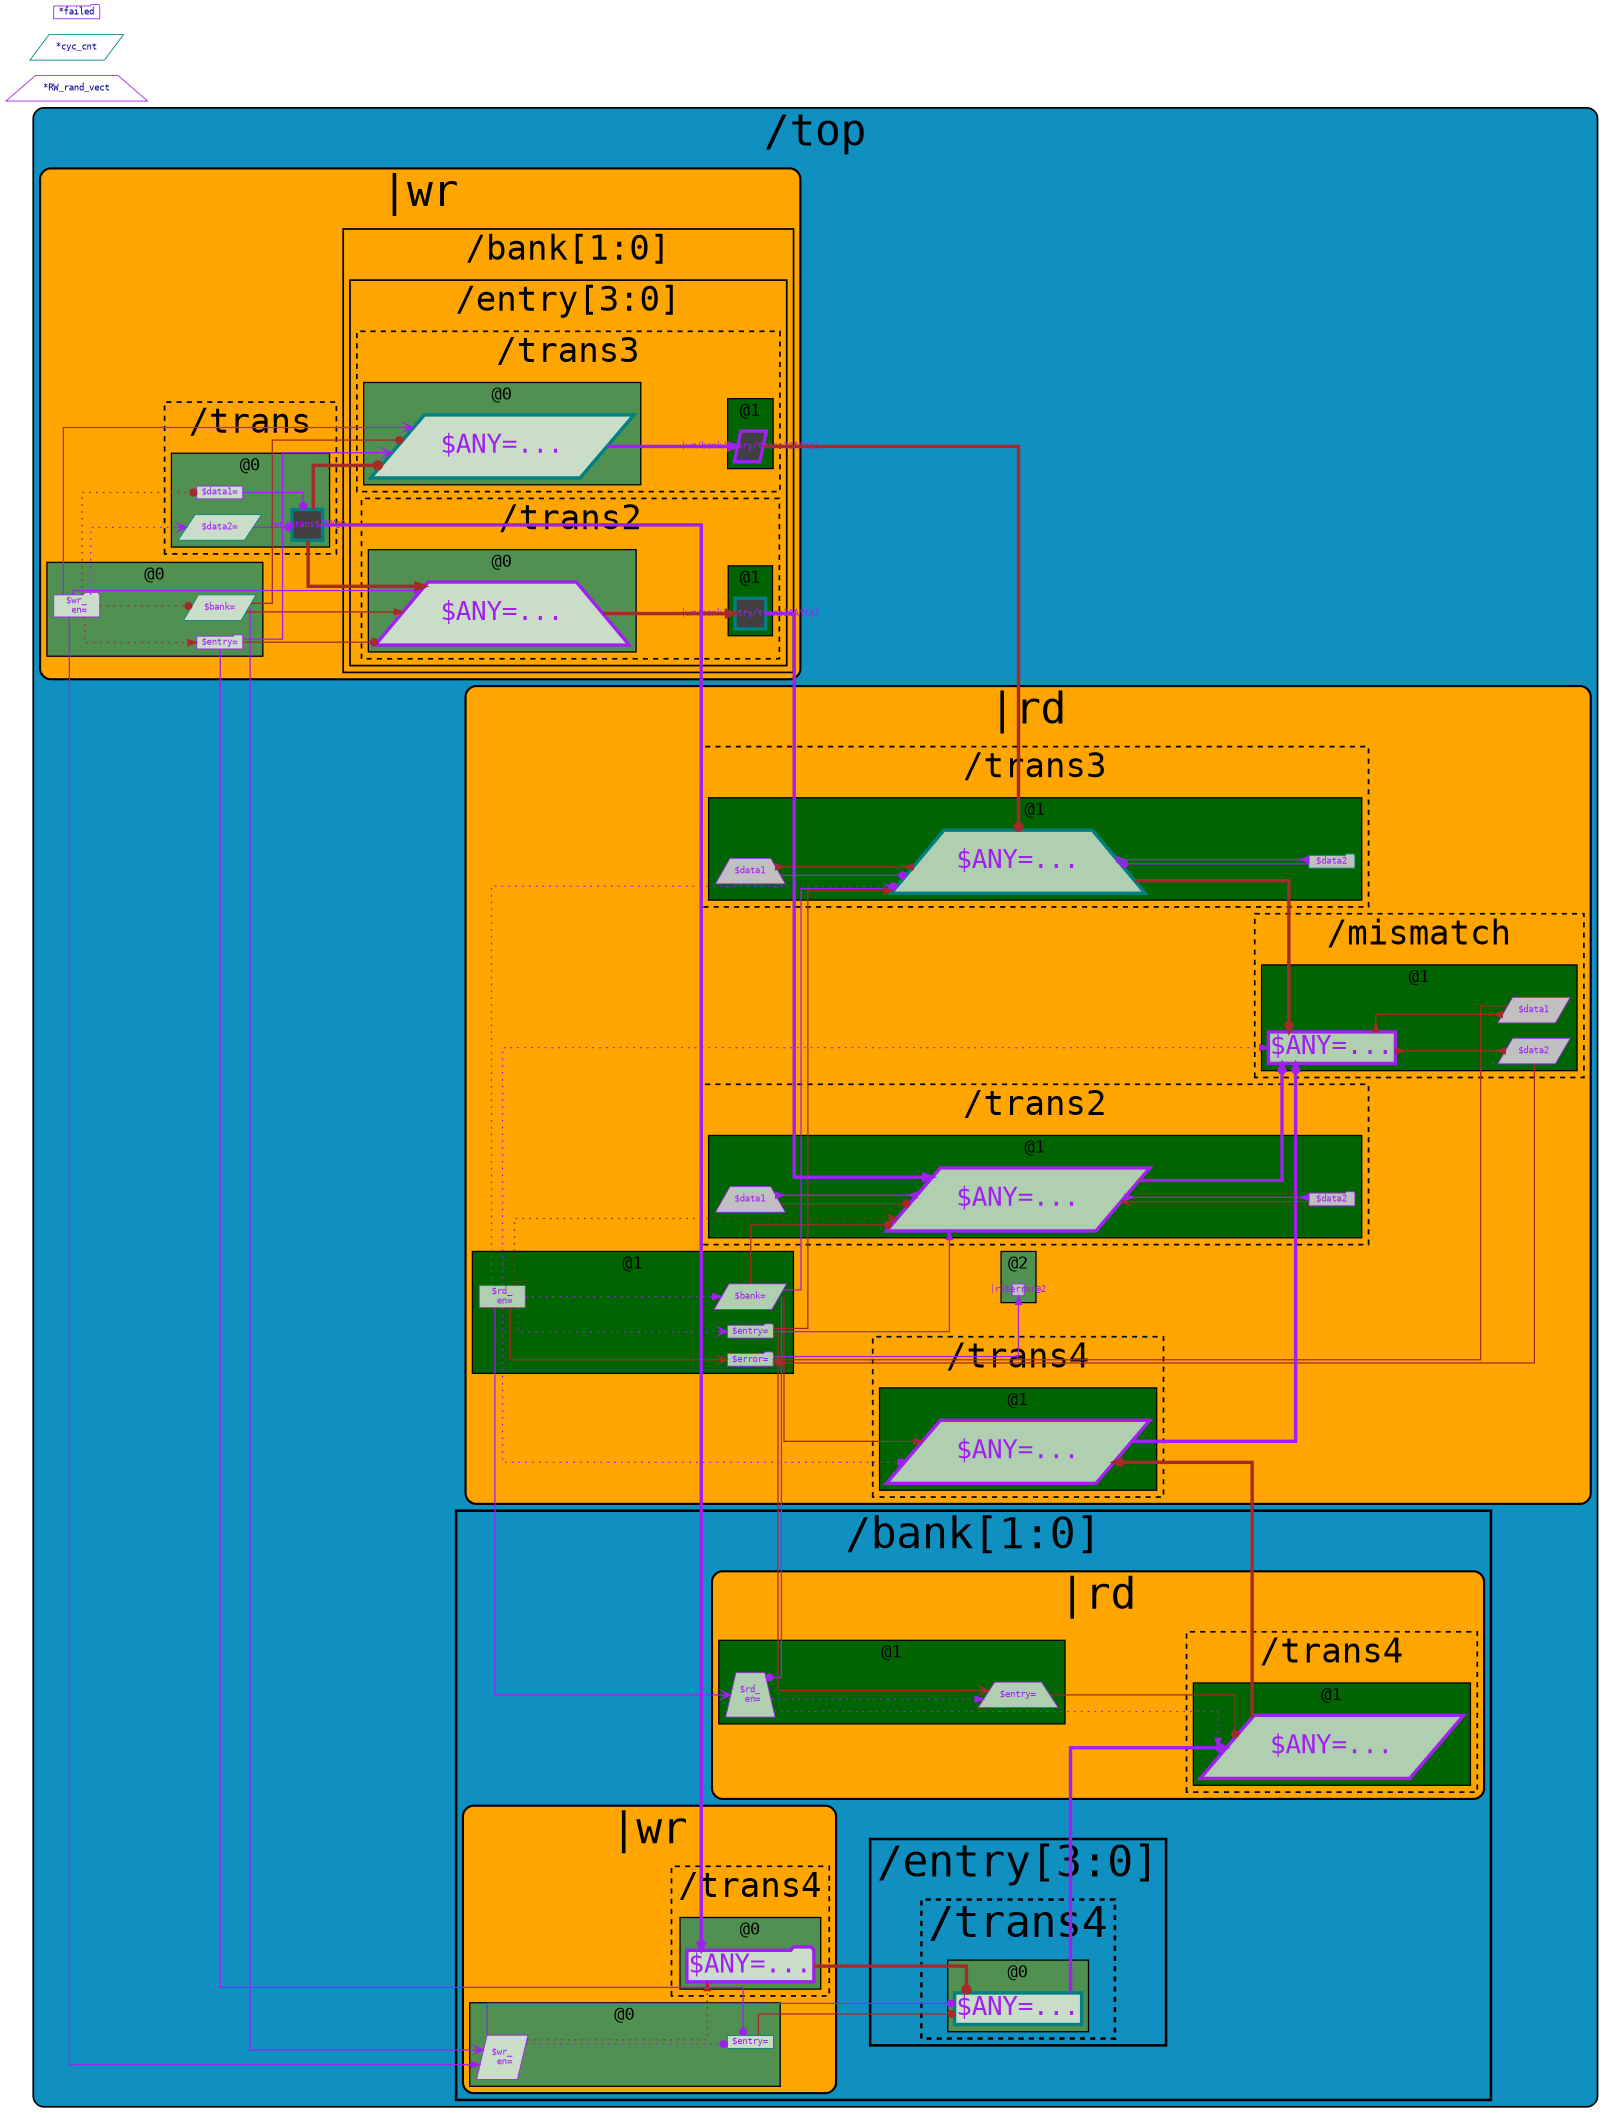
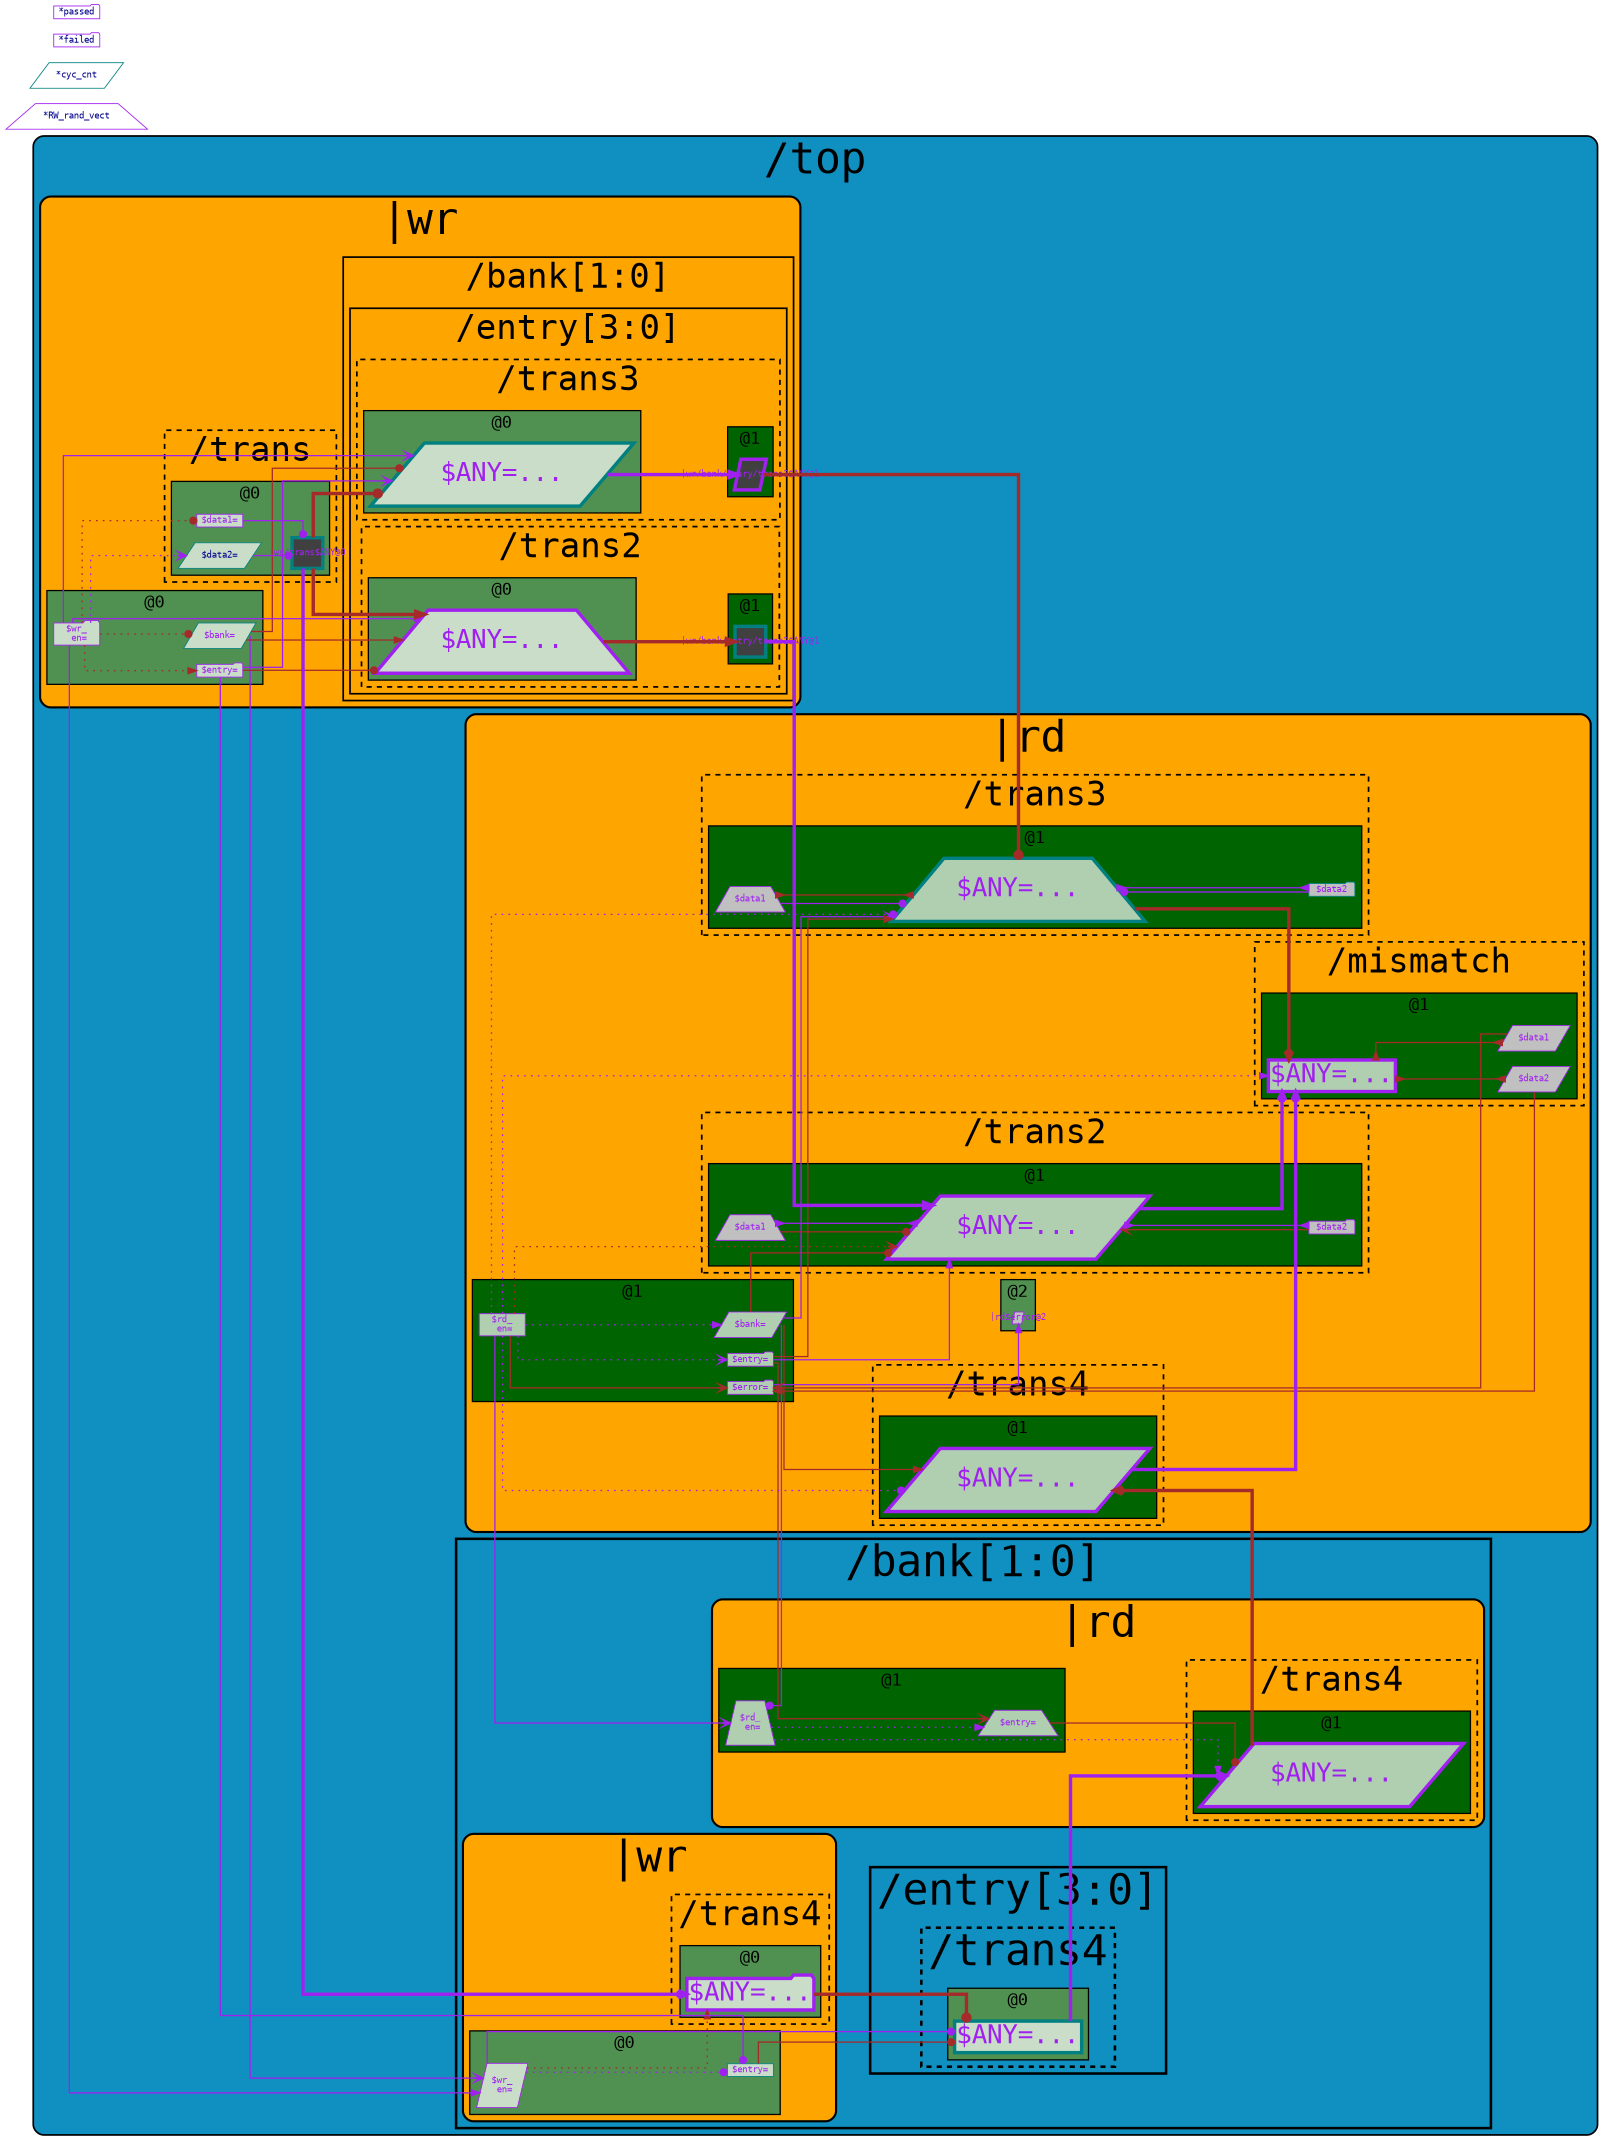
node "*passed": added
node "$data2=": fontcolor purple -> #00008b
node "|rd$error@2": shape box -> parallelogram
